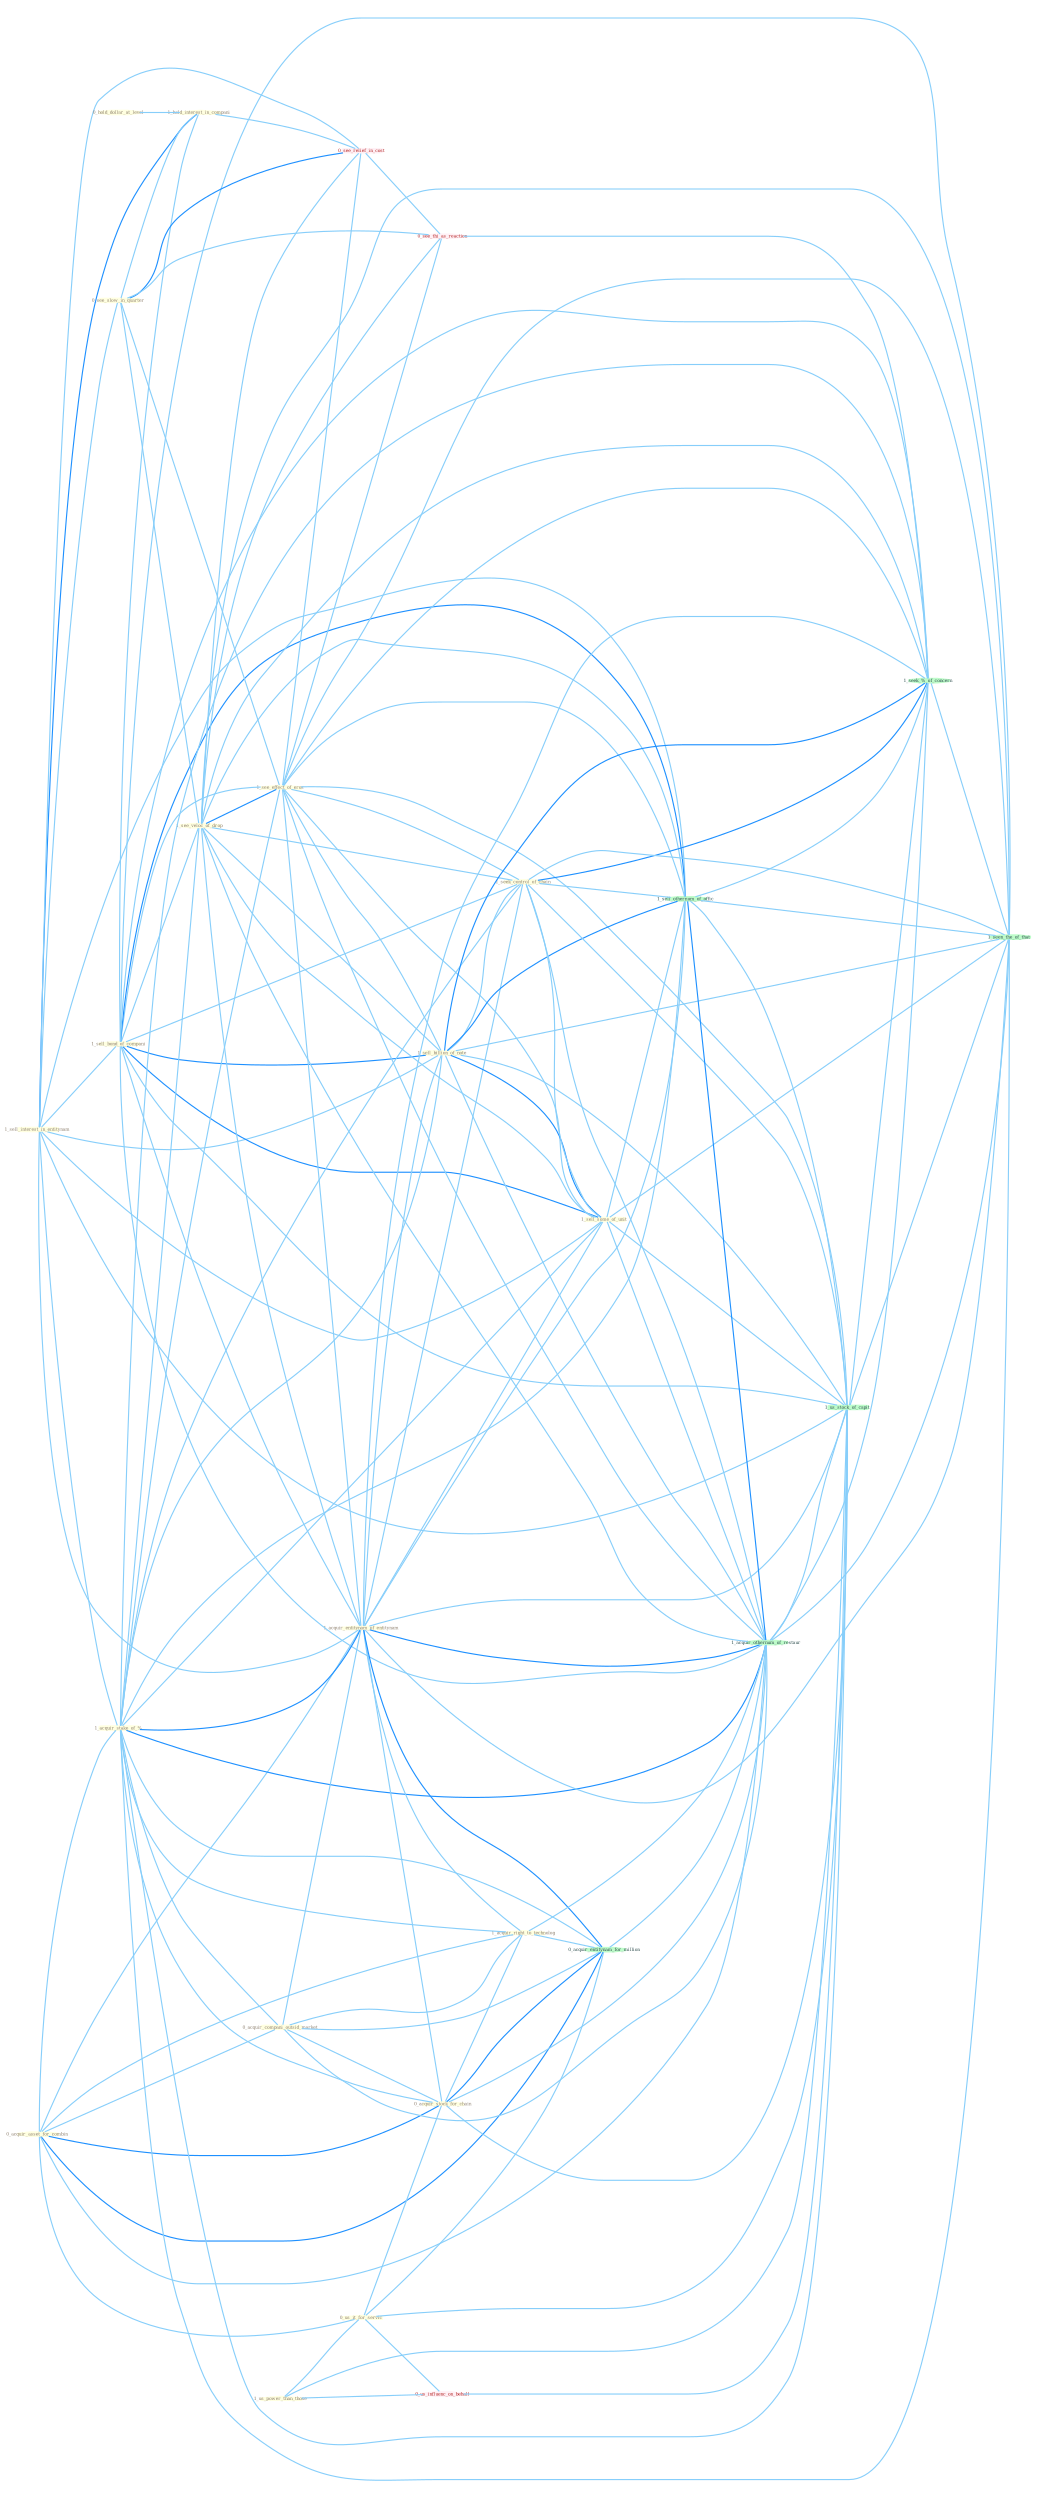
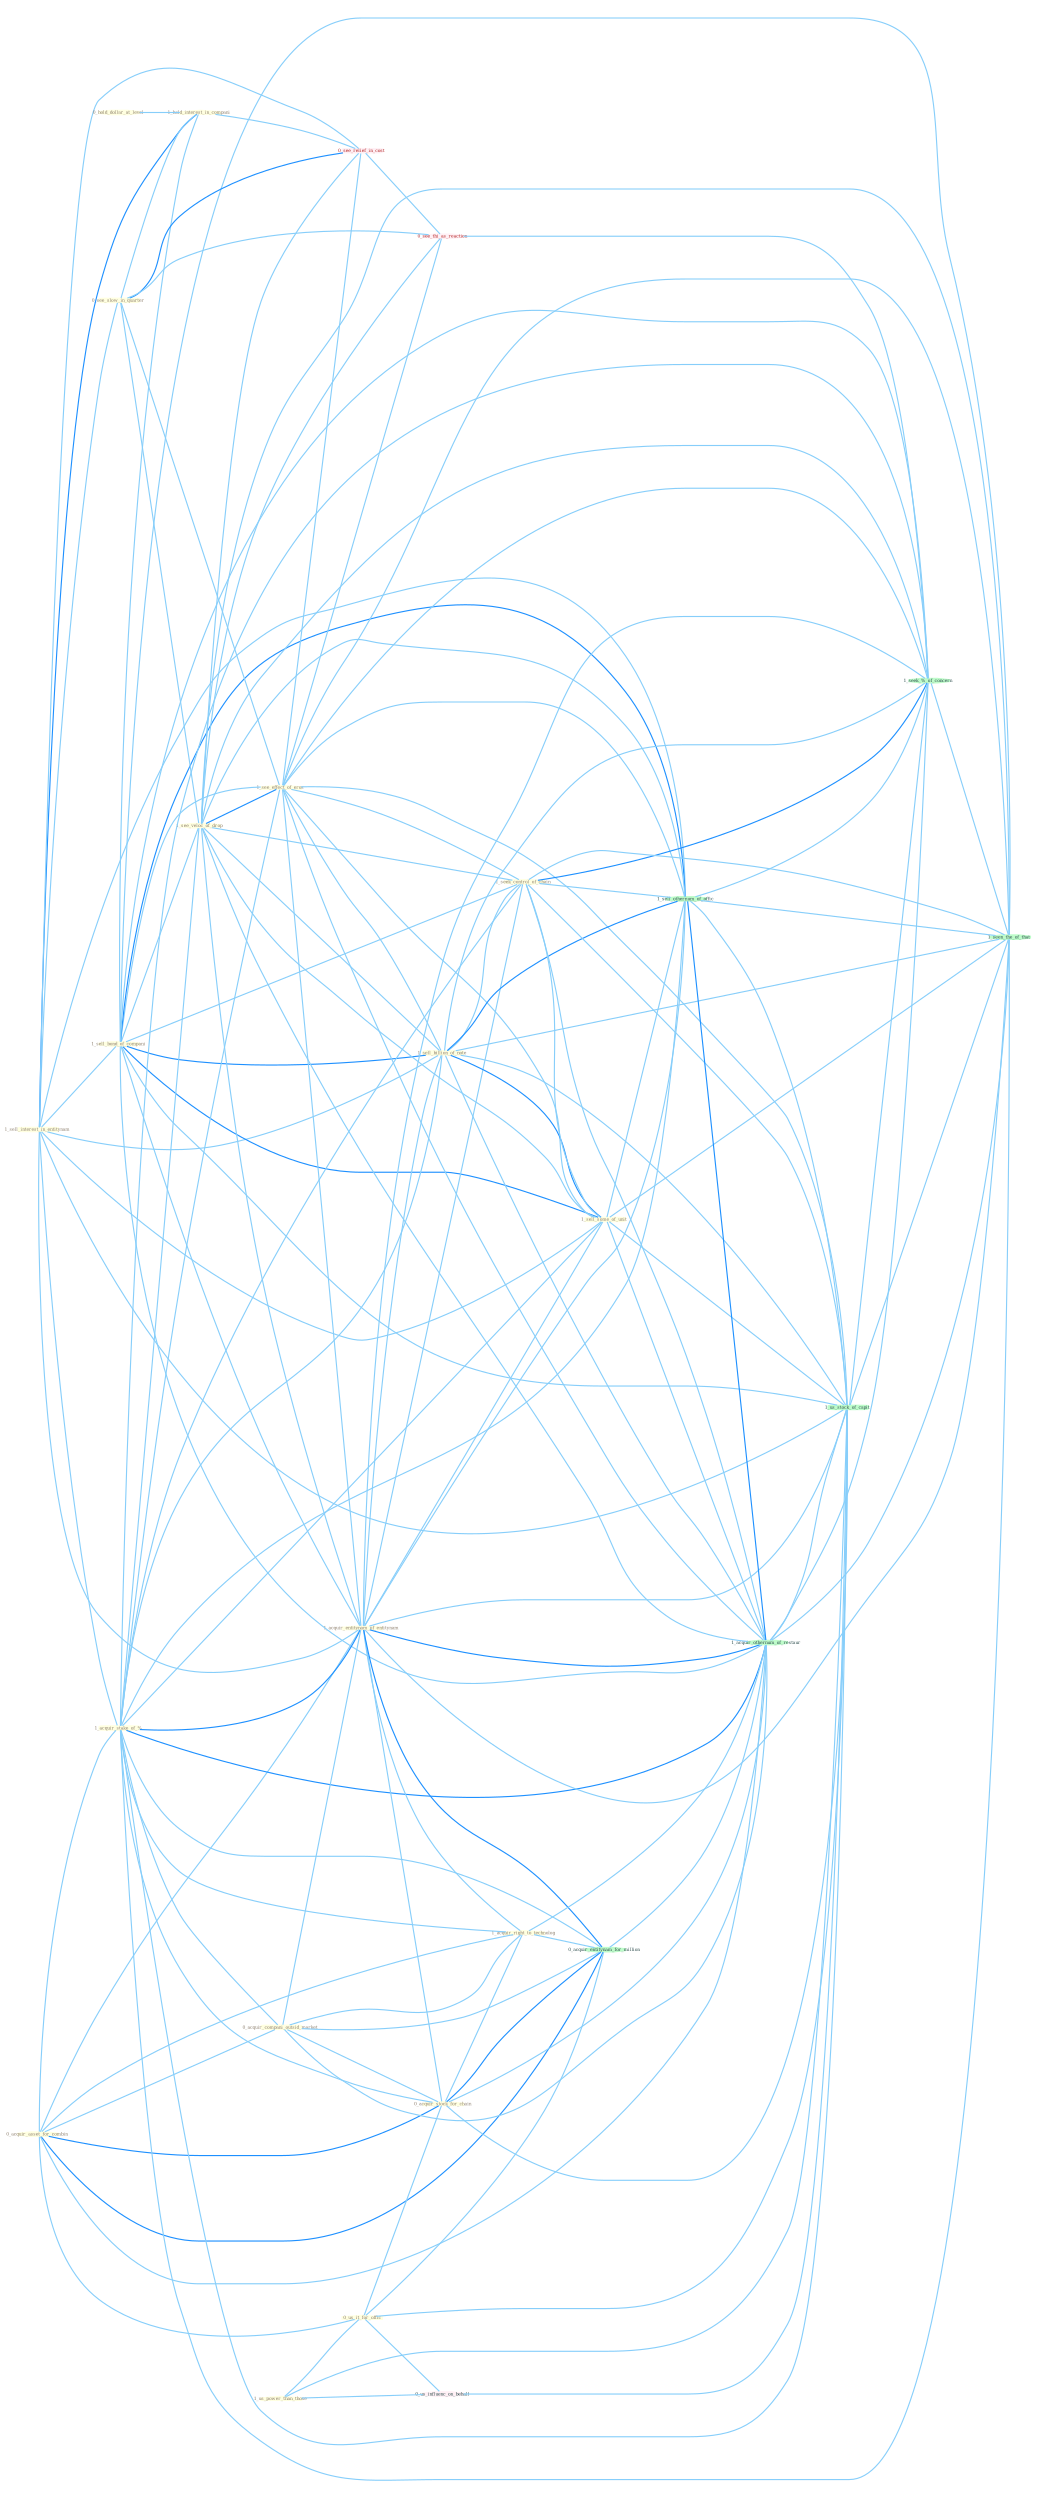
edge "1_seek_%_of_concern" -- "1_sell_billion_of_note": color #1e90ff -> #87cefa
node "0_us_it_for_servic": label "0_us_it_for_servic" -> "0_us_it_for_offic"
node "0_us_influenc_on_behalf": fontcolor #b22222 -> #2f4f4f
